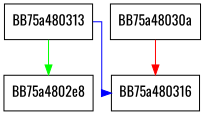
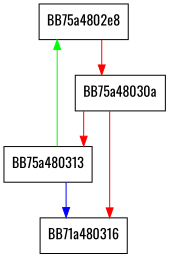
edge "BB75a4802e8" -> "BB75a48030a": added
node "BB75a480316": label "BB75a480316" -> "BB71a480316"
edge "BB75a48030a" -> "BB75a480313": added
